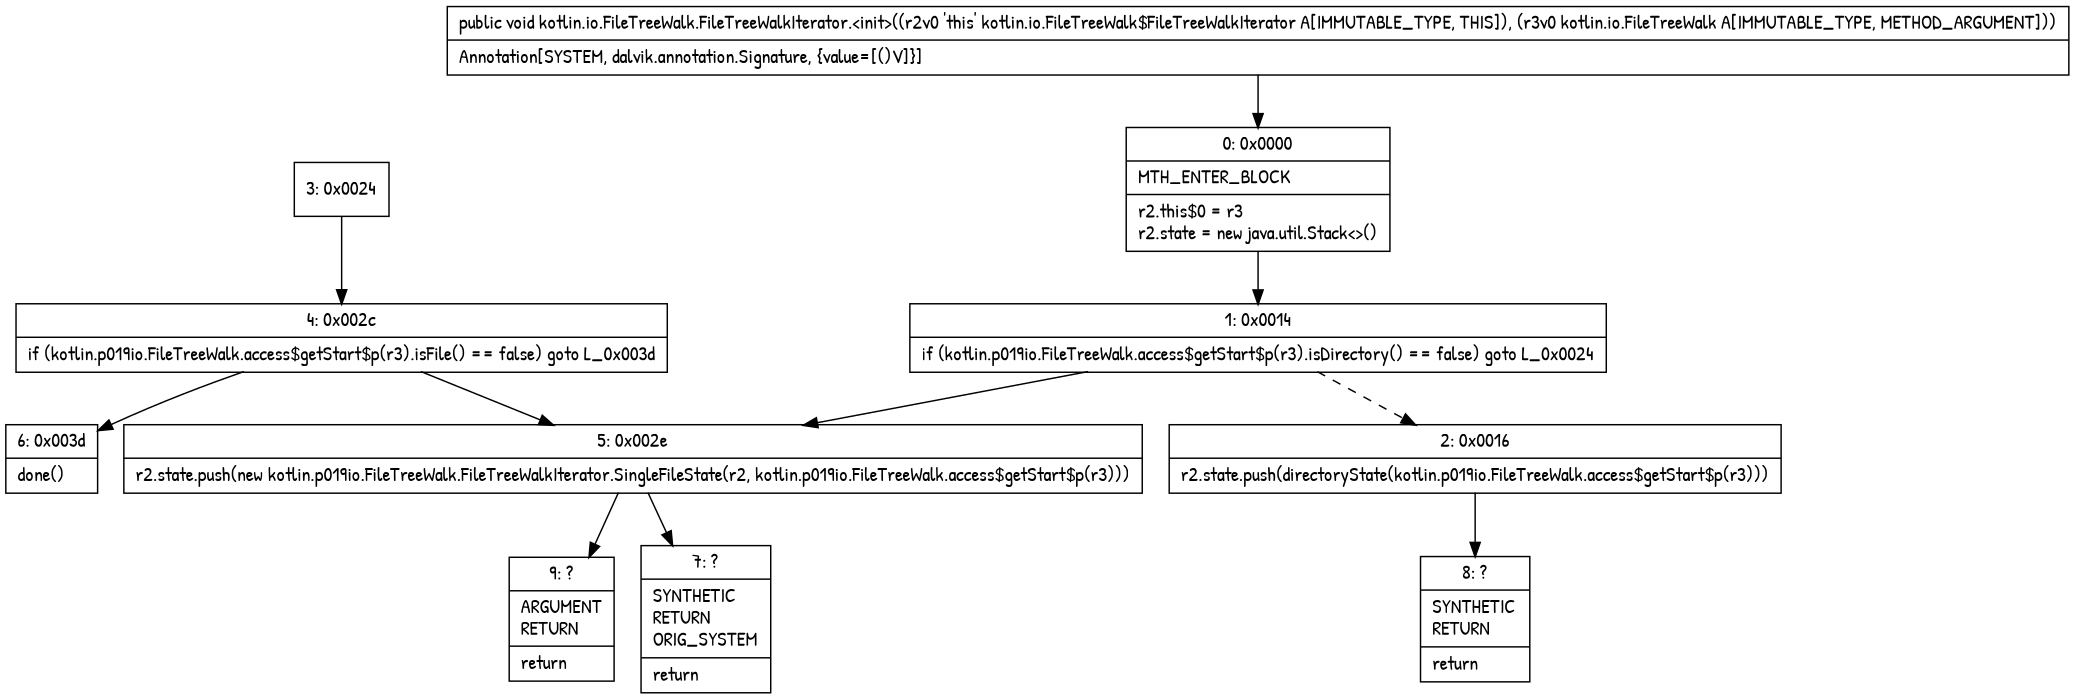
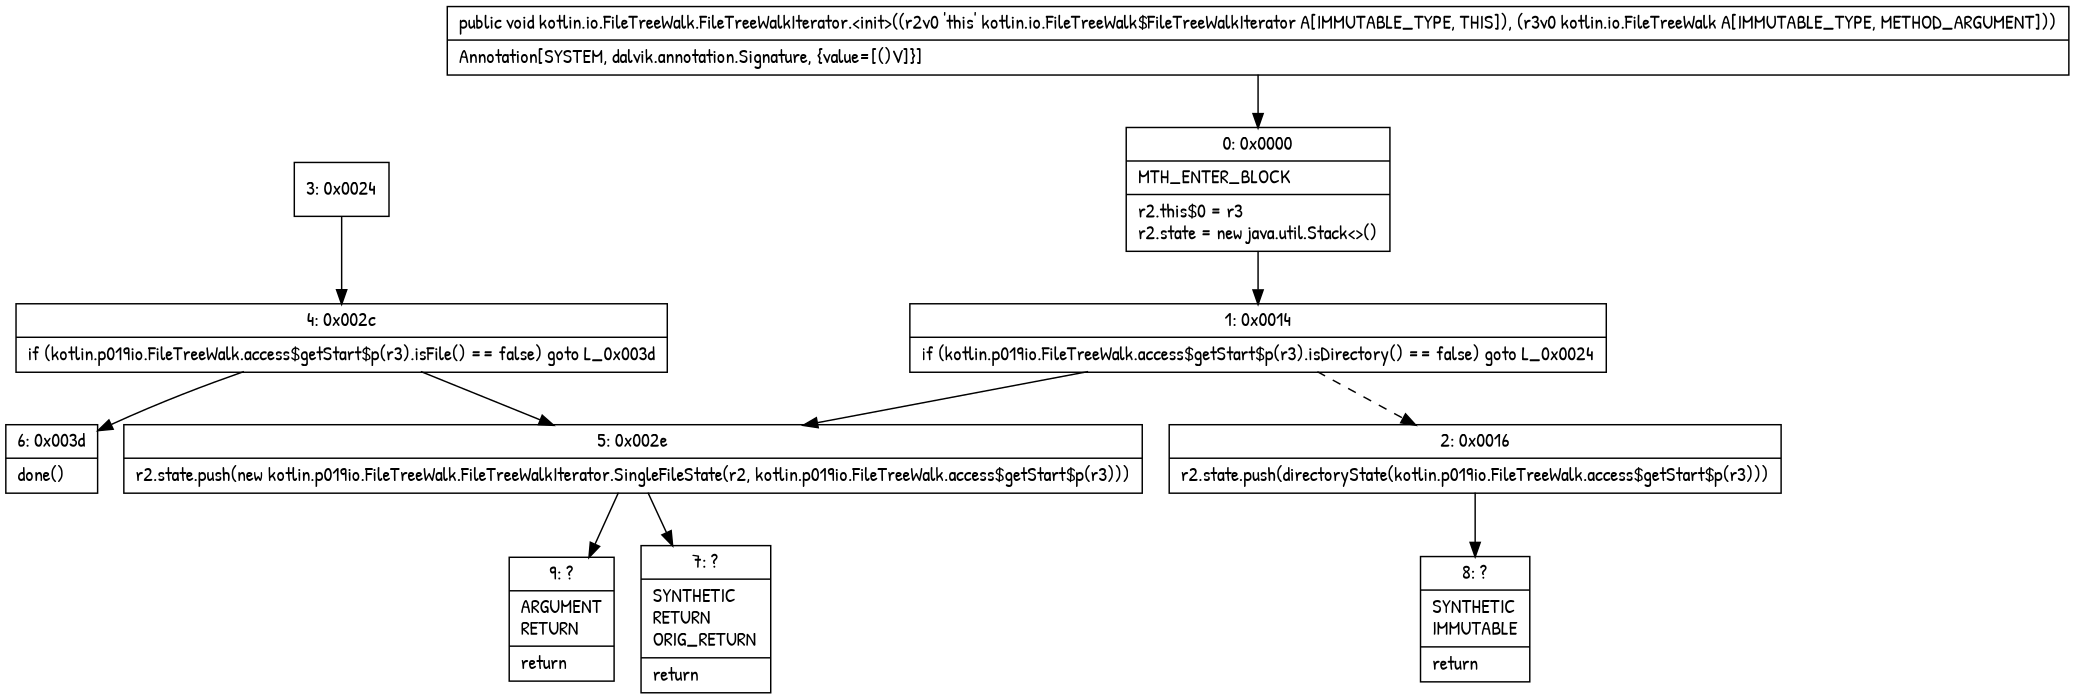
node "8: ?": text "RETURN" -> "IMMUTABLE"
node "7: ?": text "ORIG_SYSTEM" -> "ORIG_RETURN"
